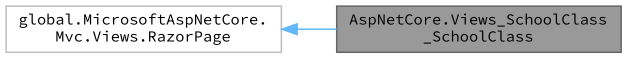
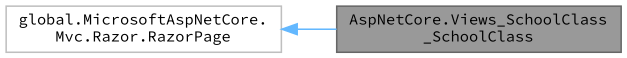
node "global.MicrosoftAspNetCore. Mvc.Views.RazorPage": label "global.MicrosoftAspNetCore. Mvc.Views.RazorPage" -> "global.MicrosoftAspNetCore. Mvc.Razor.RazorPage"
